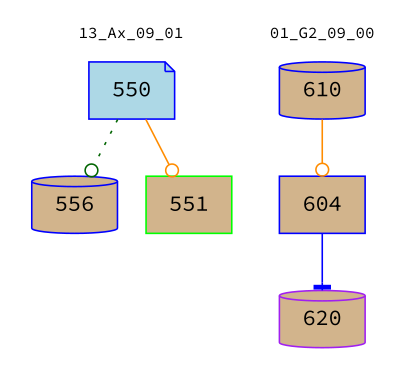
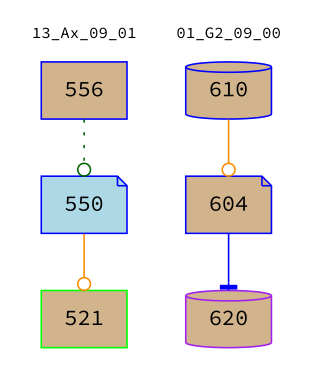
edge "550" -> "556": reversed
node "556": shape cylinder -> box
node "551": label "551" -> "521"
node "604": shape box -> note
